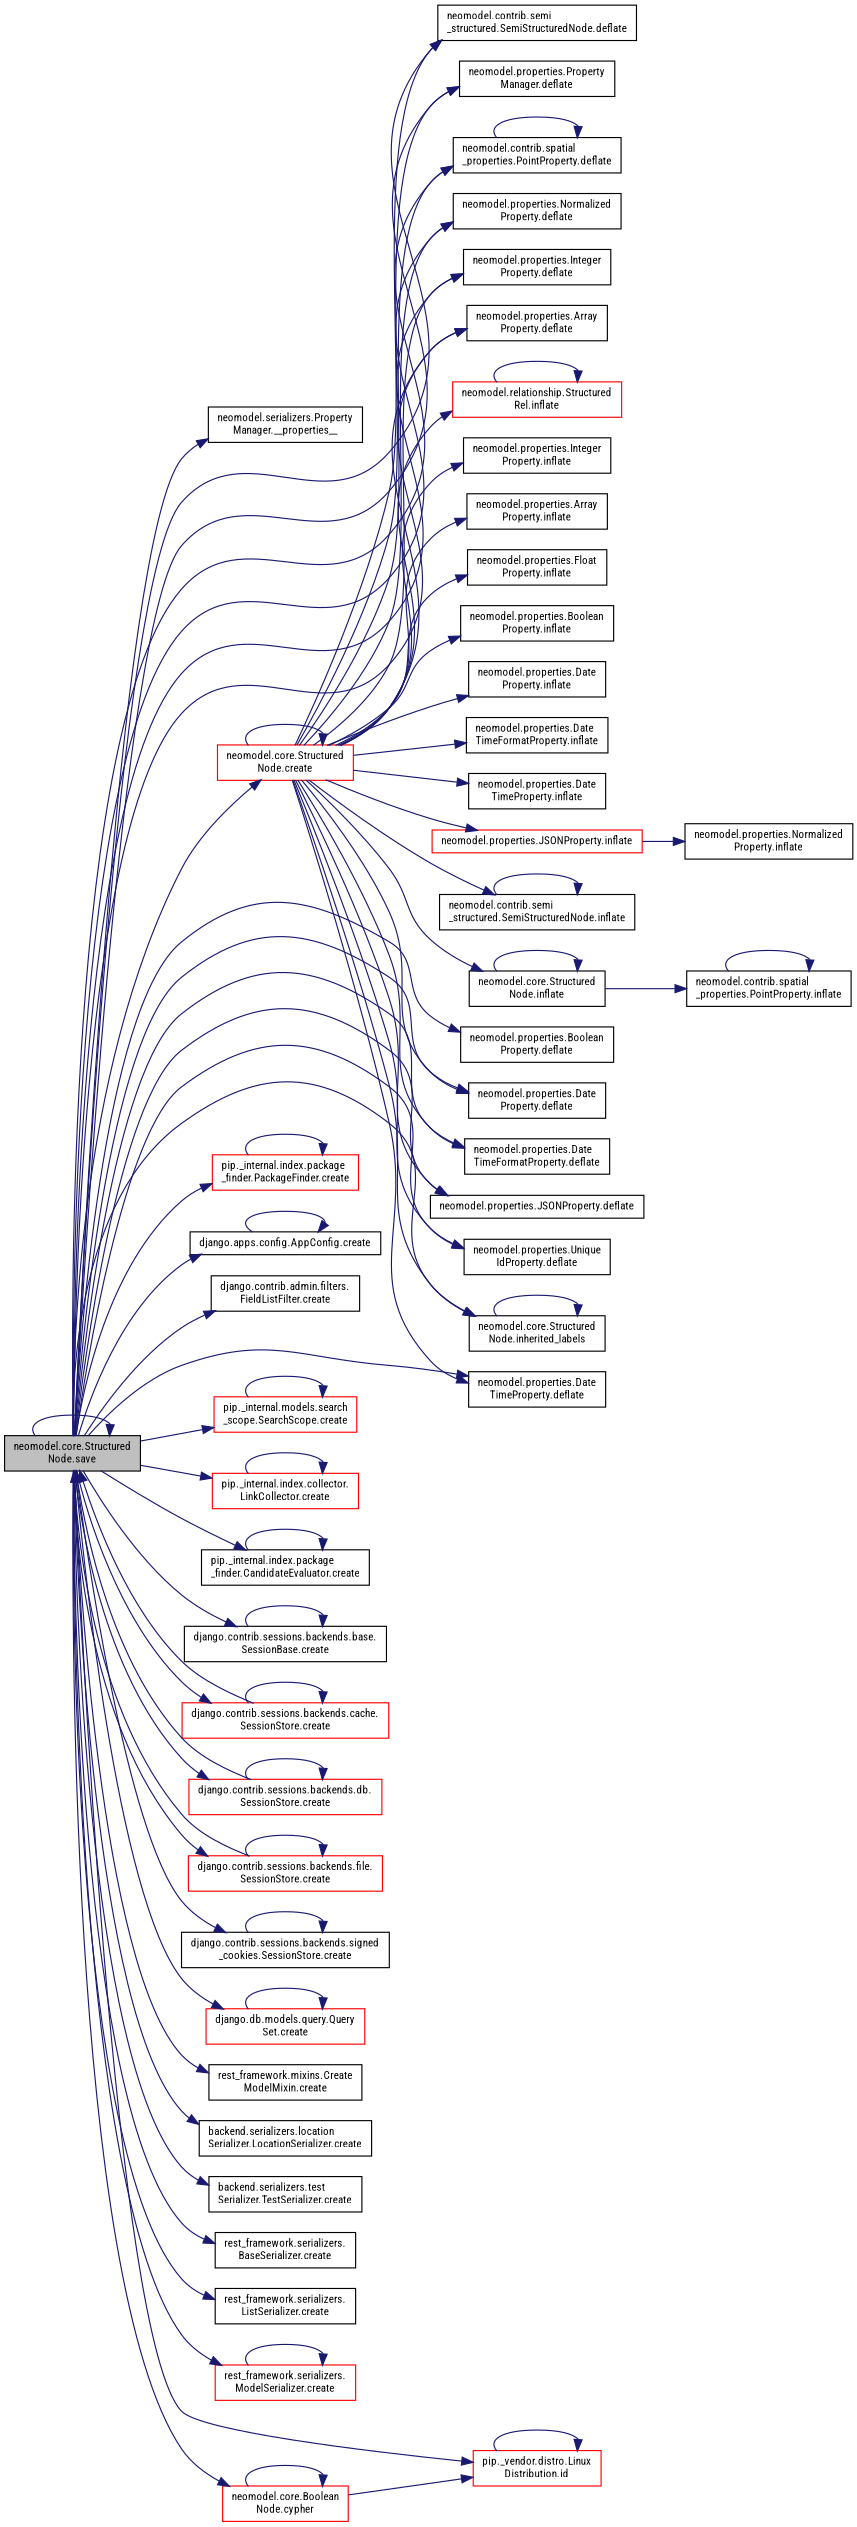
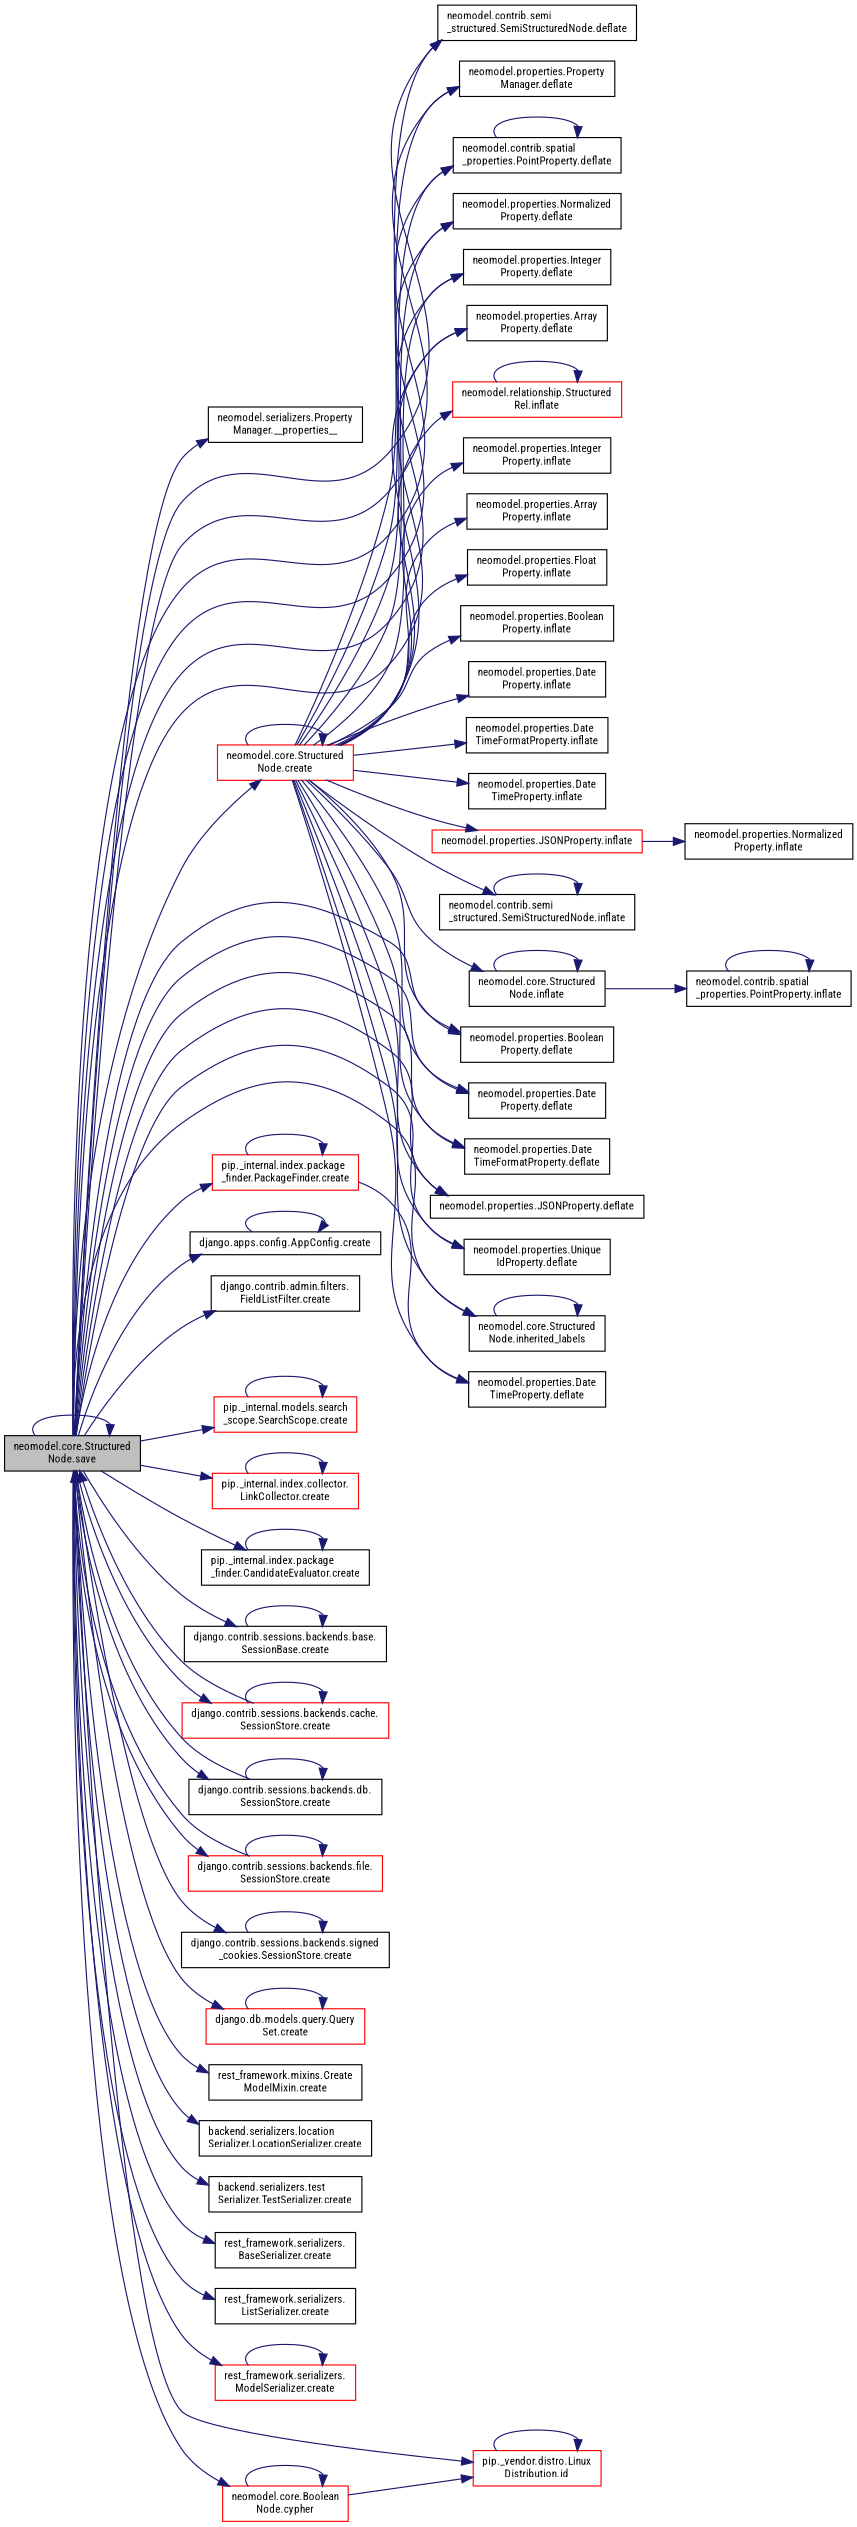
edge "neomodel.core.Structured Node.create" -> "neomodel.properties.Boolean Property.deflate": added
edge "neomodel.core.Structured Node.save" -> "neomodel.properties.Date TimeProperty.deflate": now "pip._internal.index.package _finder.PackageFinder.create" -> "neomodel.properties.Date TimeProperty.deflate"
node "django.contrib.sessions.backends.db. SessionStore.create": color red -> black
